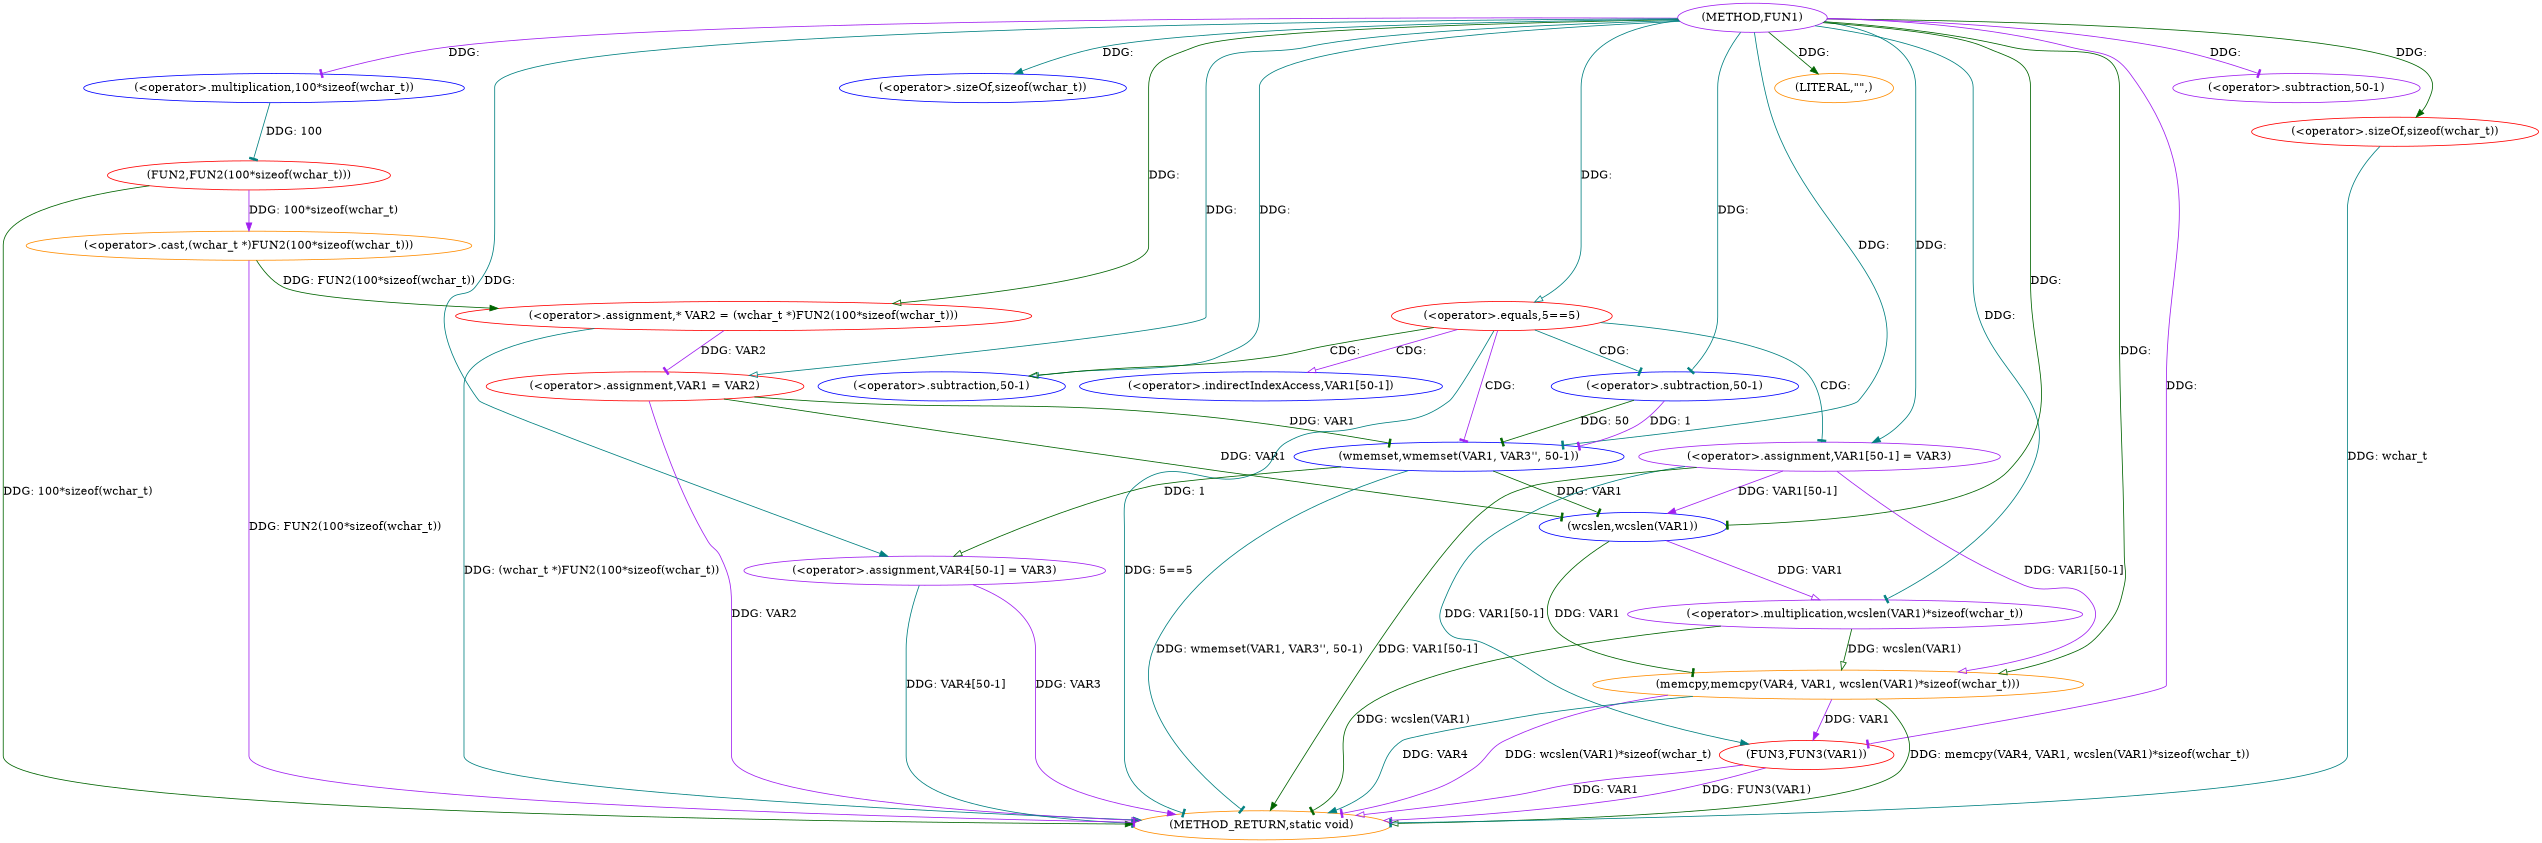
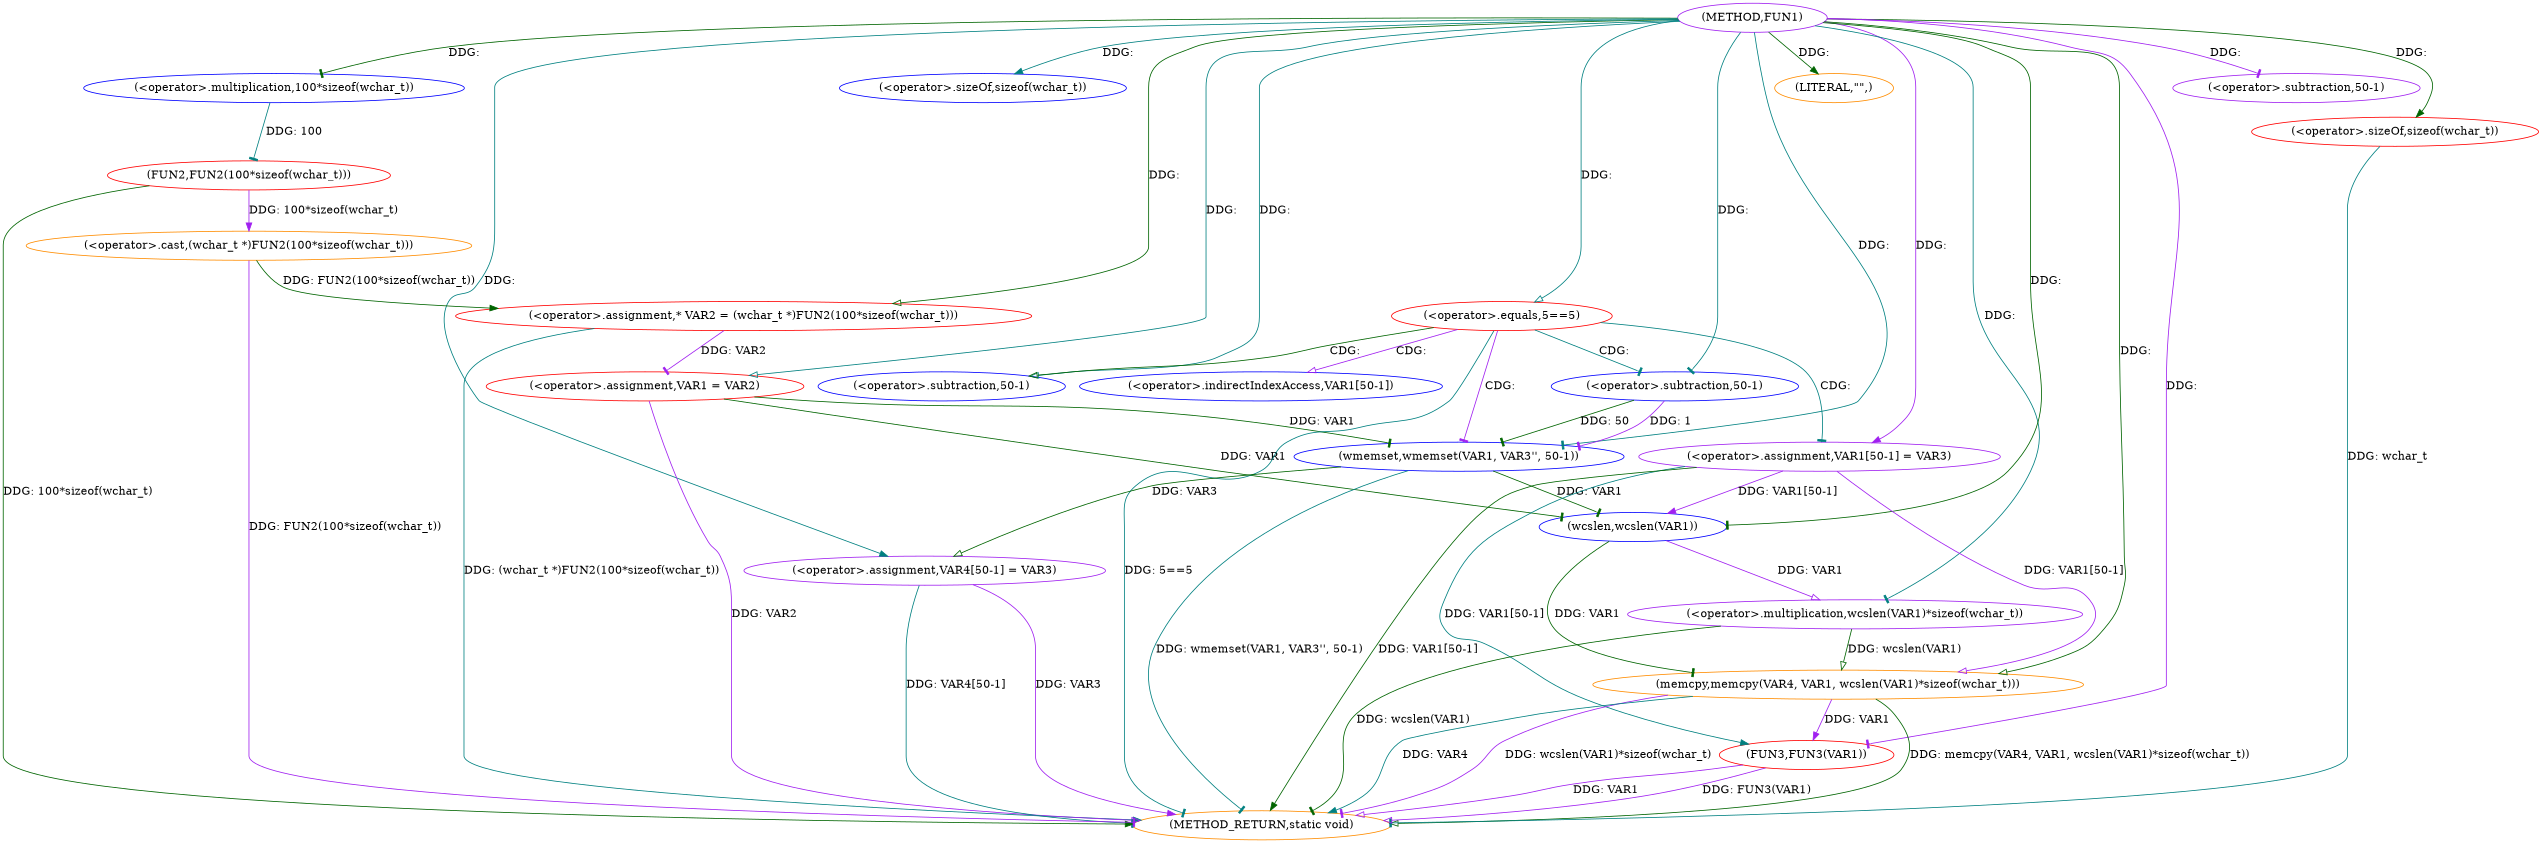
edge "(METHOD,FUN1)" -> "(<operator>.multiplication,100*sizeof(wchar_t))": color purple -> darkgreen
edge "(METHOD,FUN1)" -> "(<operator>.assignment,VAR1[50-1] = VAR3)": color teal -> purple
edge "(wmemset,wmemset(VAR1, VAR3'', 50-1))" -> "(<operator>.assignment,VAR4[50-1] = VAR3)": label "DDG: 1" -> "DDG: VAR3"
